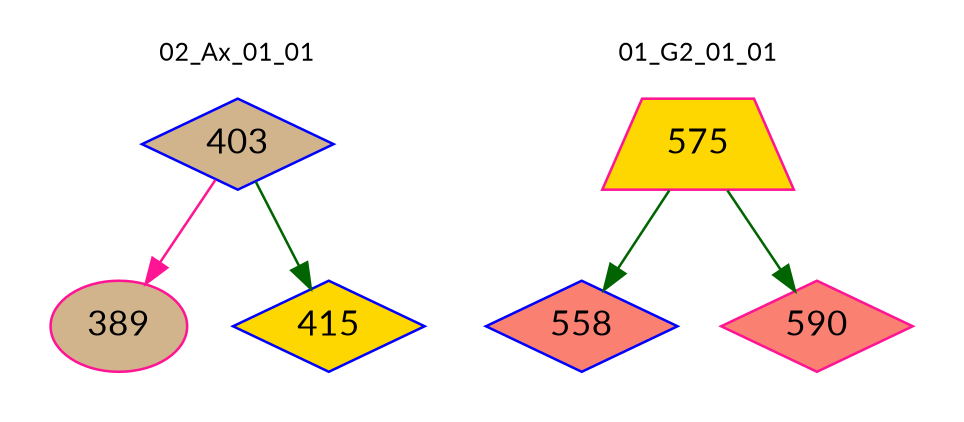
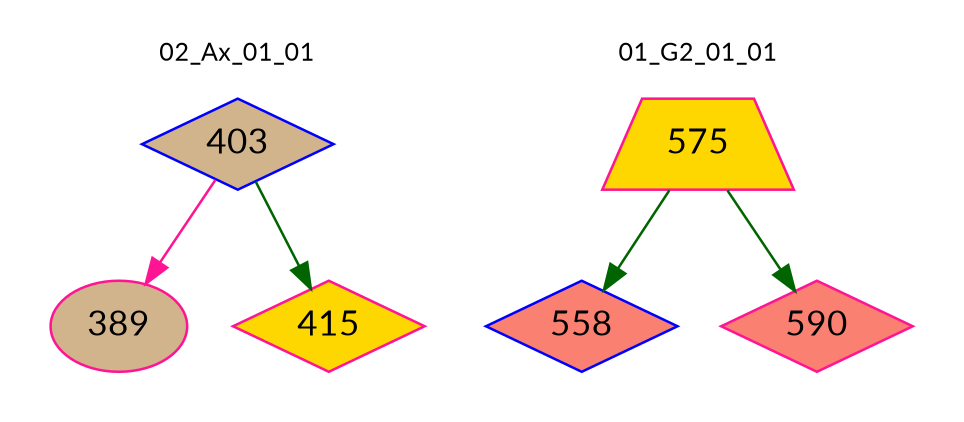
node "415": color blue -> deeppink
